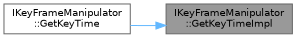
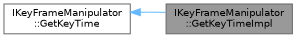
edge "IKeyFrameManipulator ::GetKeyTime" -> "IKeyFrameManipulator ::GetKeyTimeImpl": reversed
